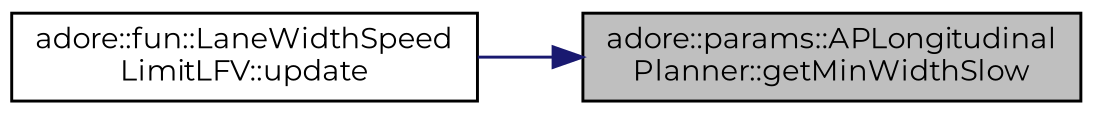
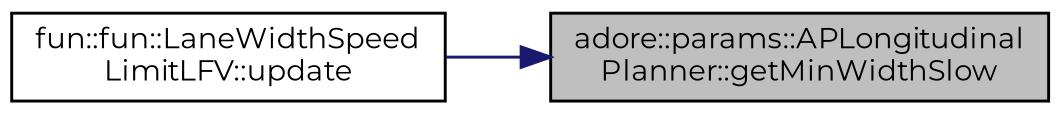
node "adore::fun::LaneWidthSpeed LimitLFV::update": label "adore::fun::LaneWidthSpeed LimitLFV::update" -> "fun::fun::LaneWidthSpeed LimitLFV::update"
